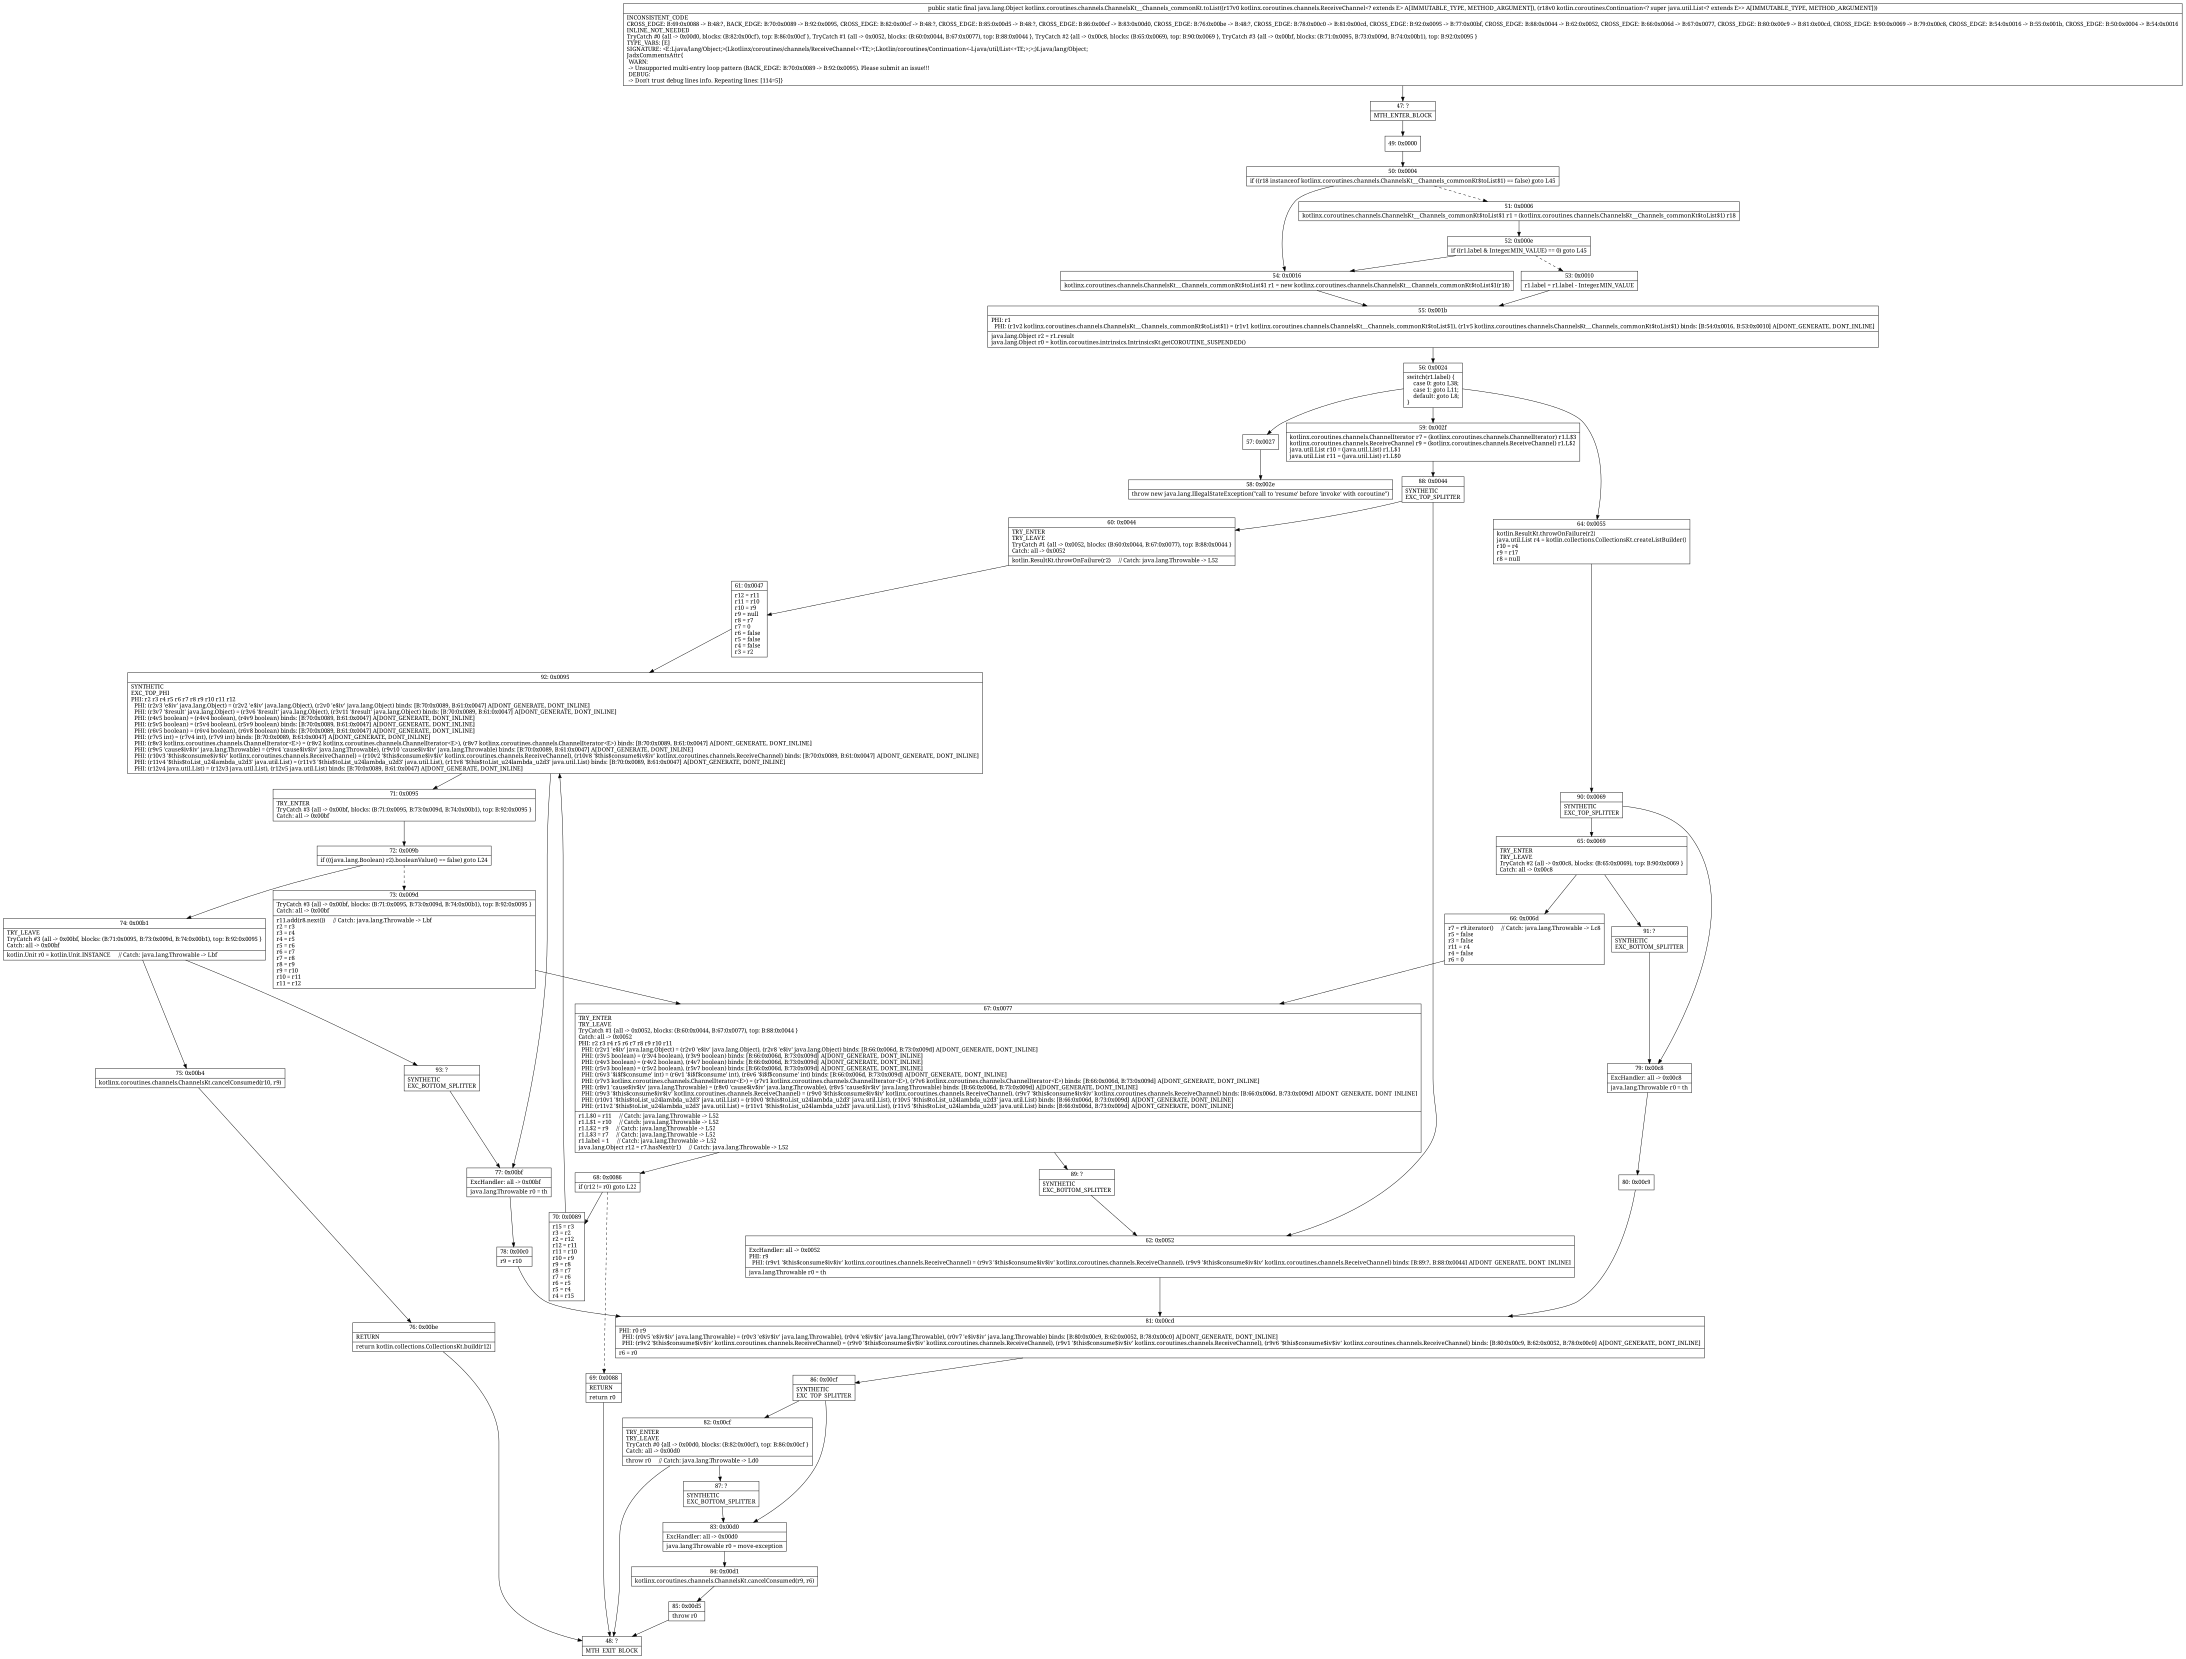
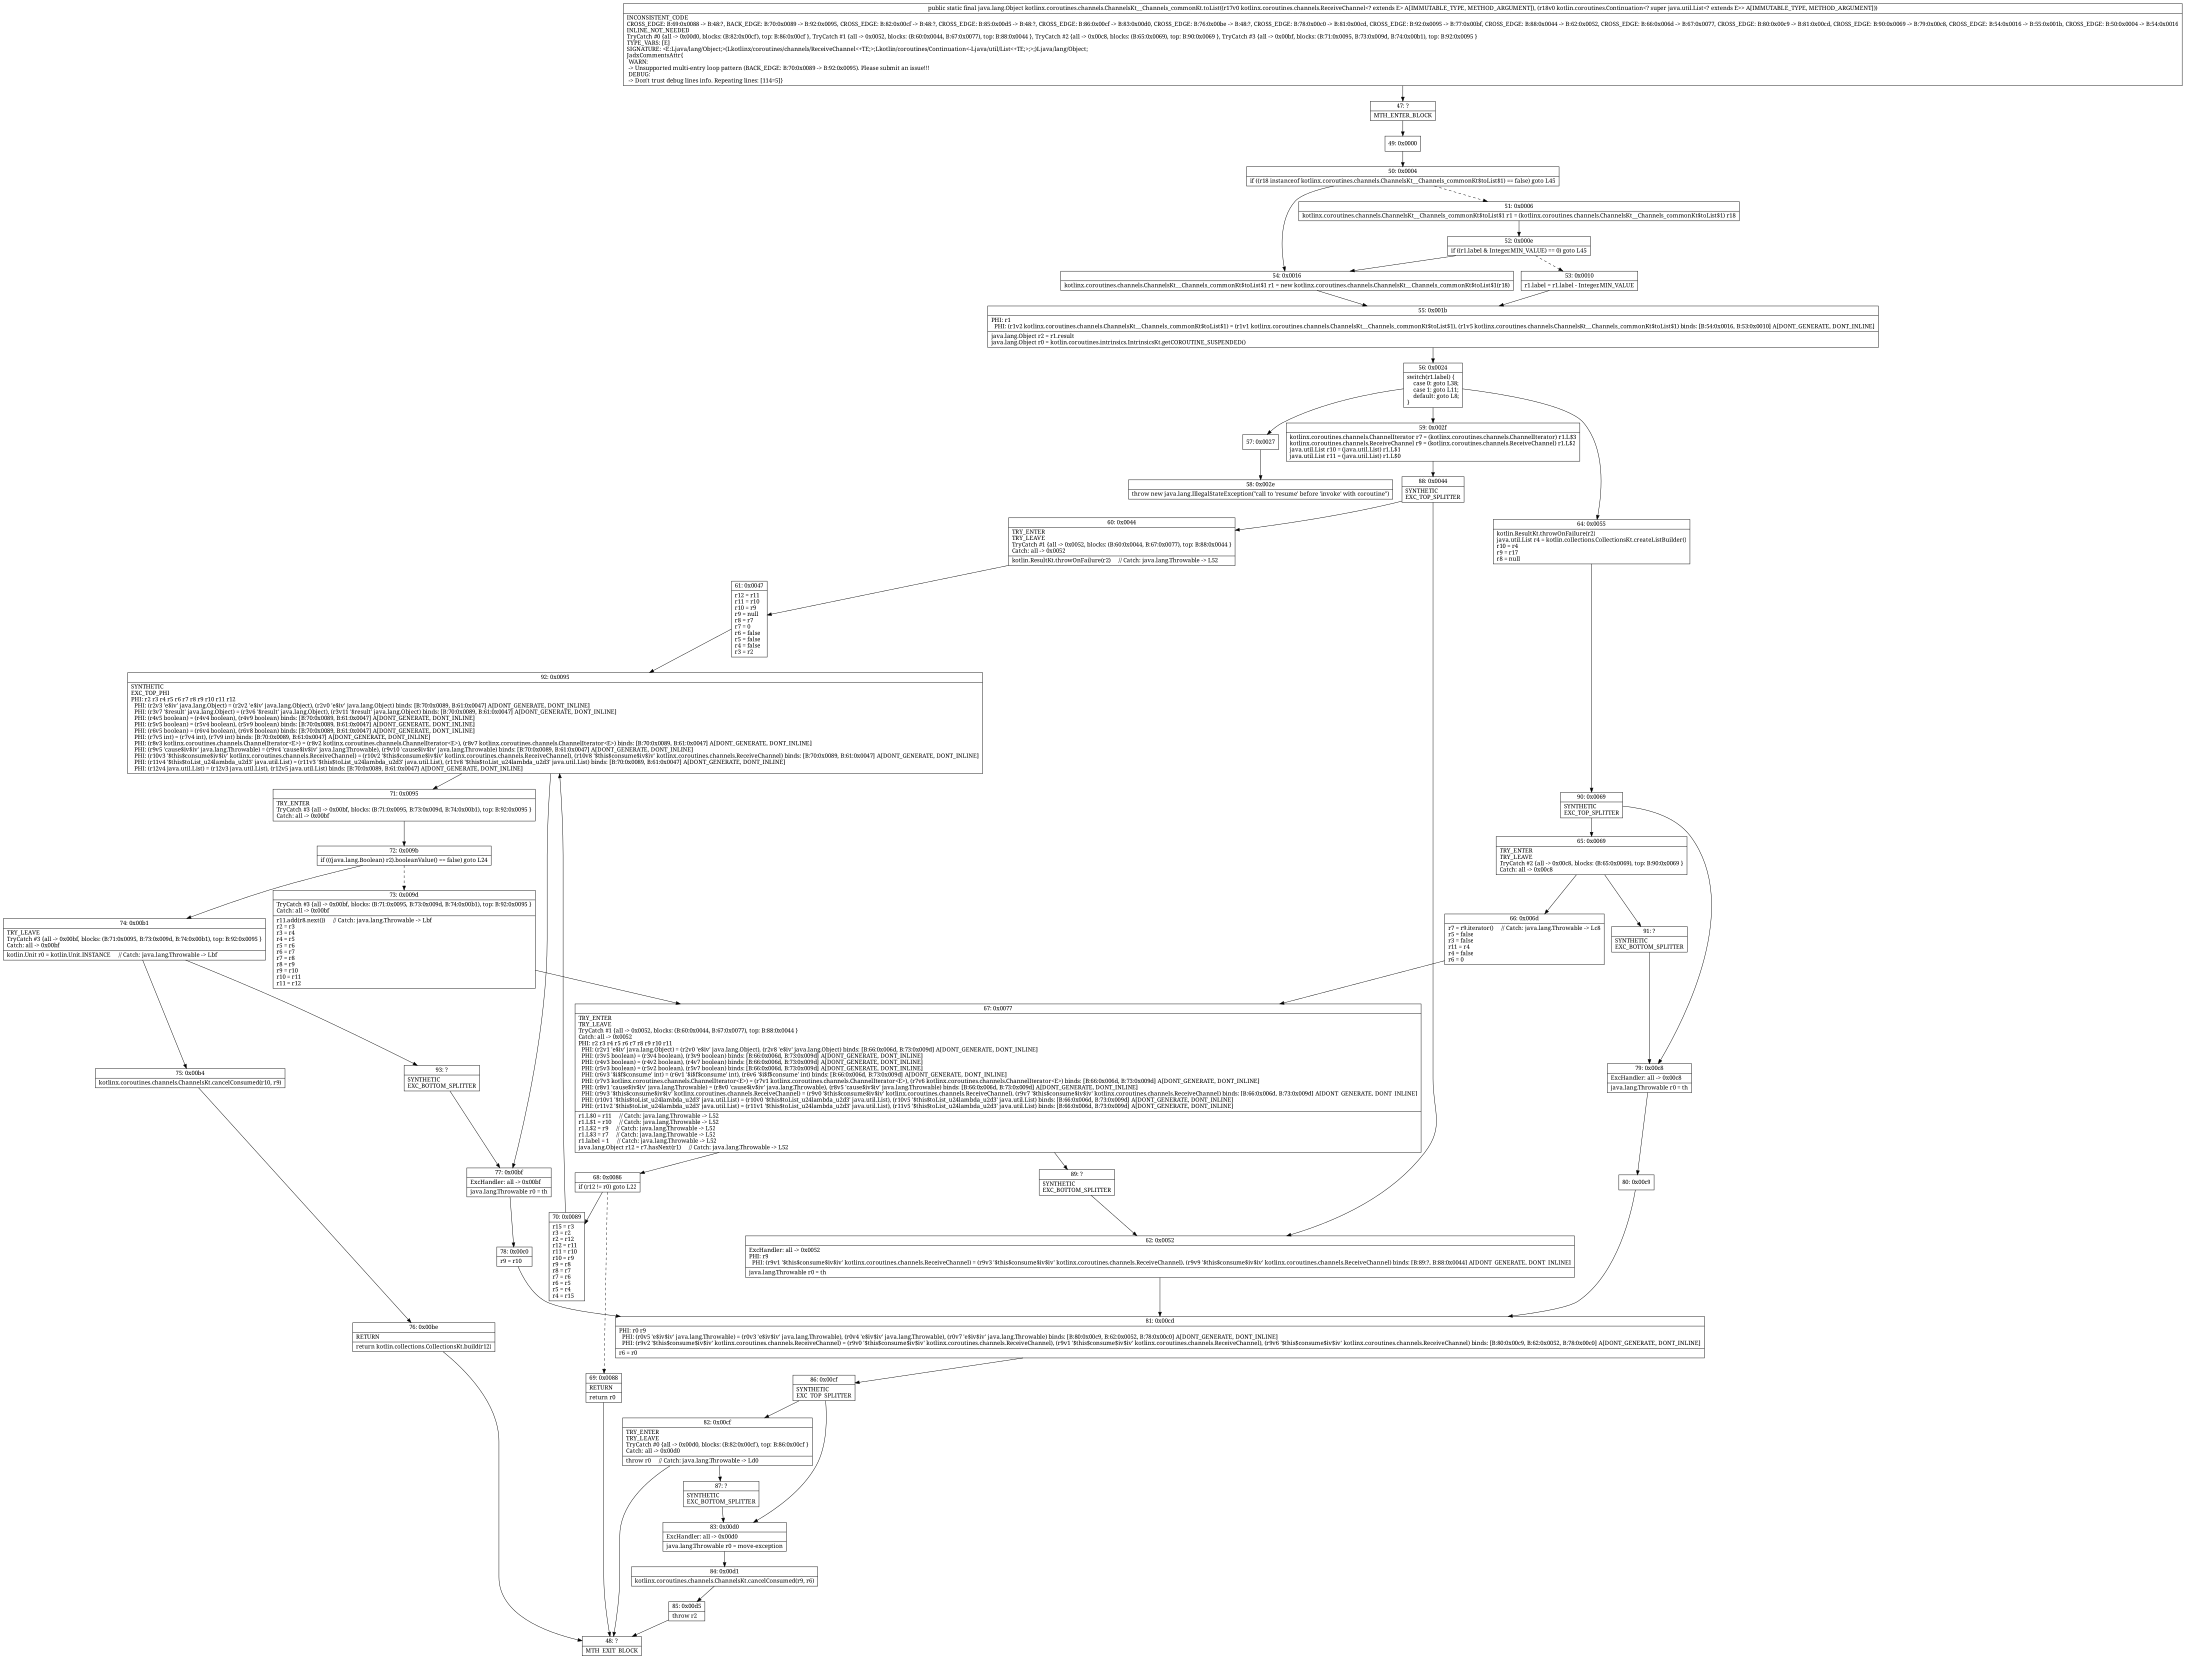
node "85: 0x00d5": text "throw r0" -> "throw r2"
